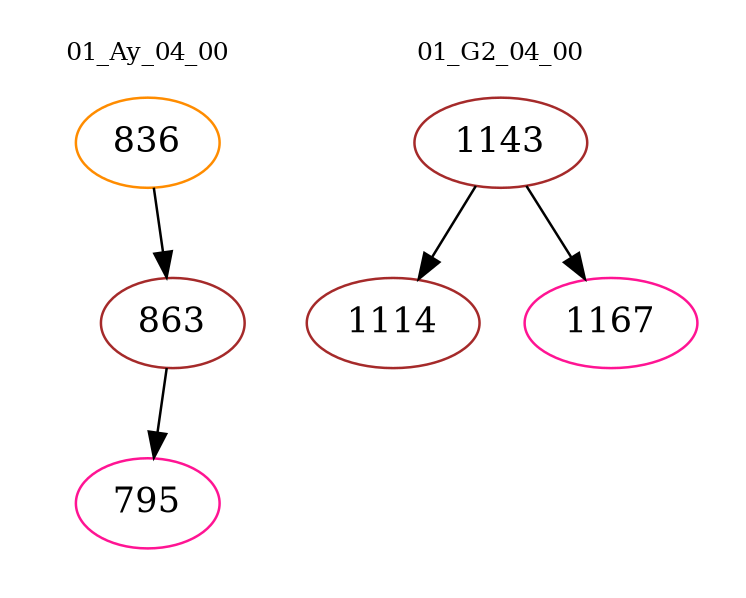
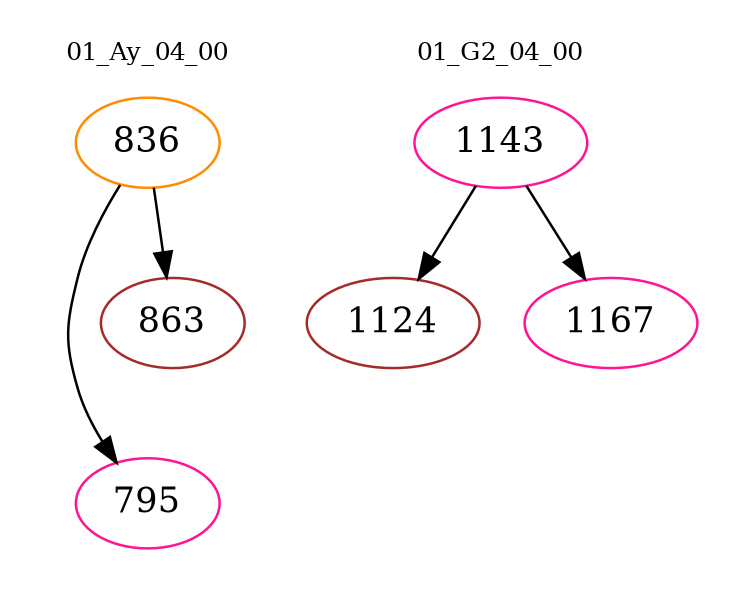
node "1143": color brown -> deeppink
node "1114": label "1114" -> "1124"
edge "863" -> "795": now "836" -> "795"
